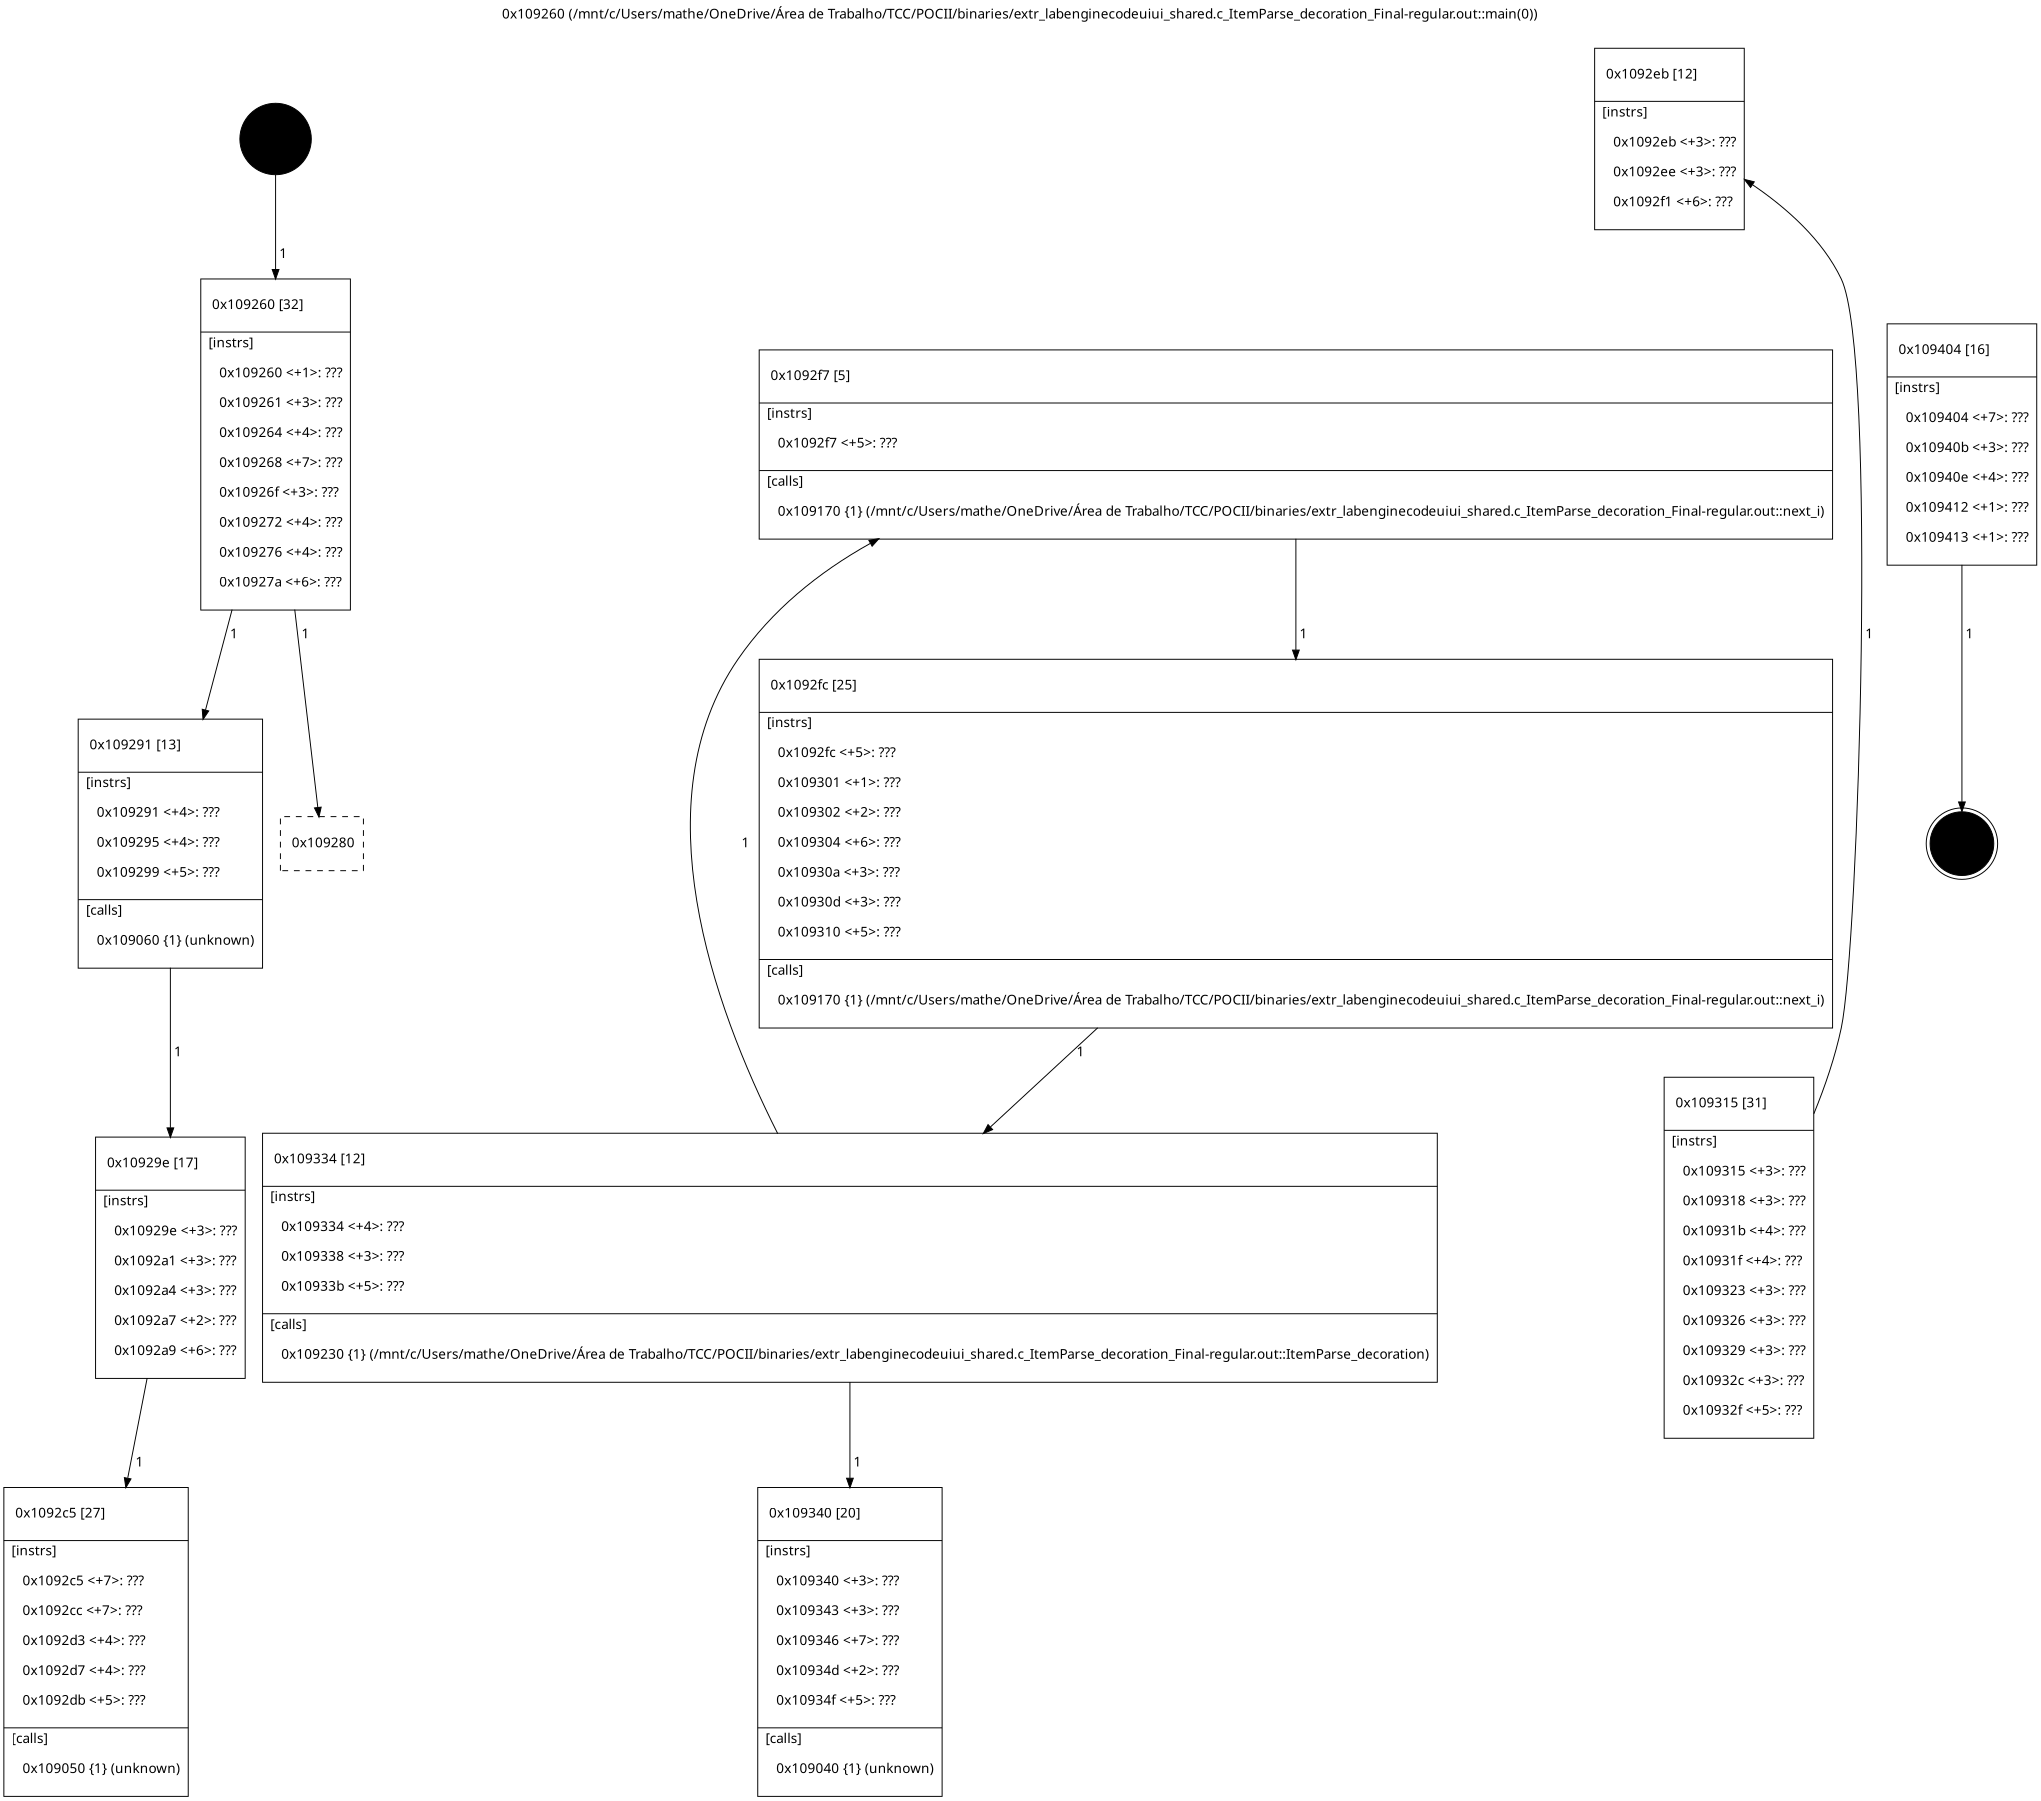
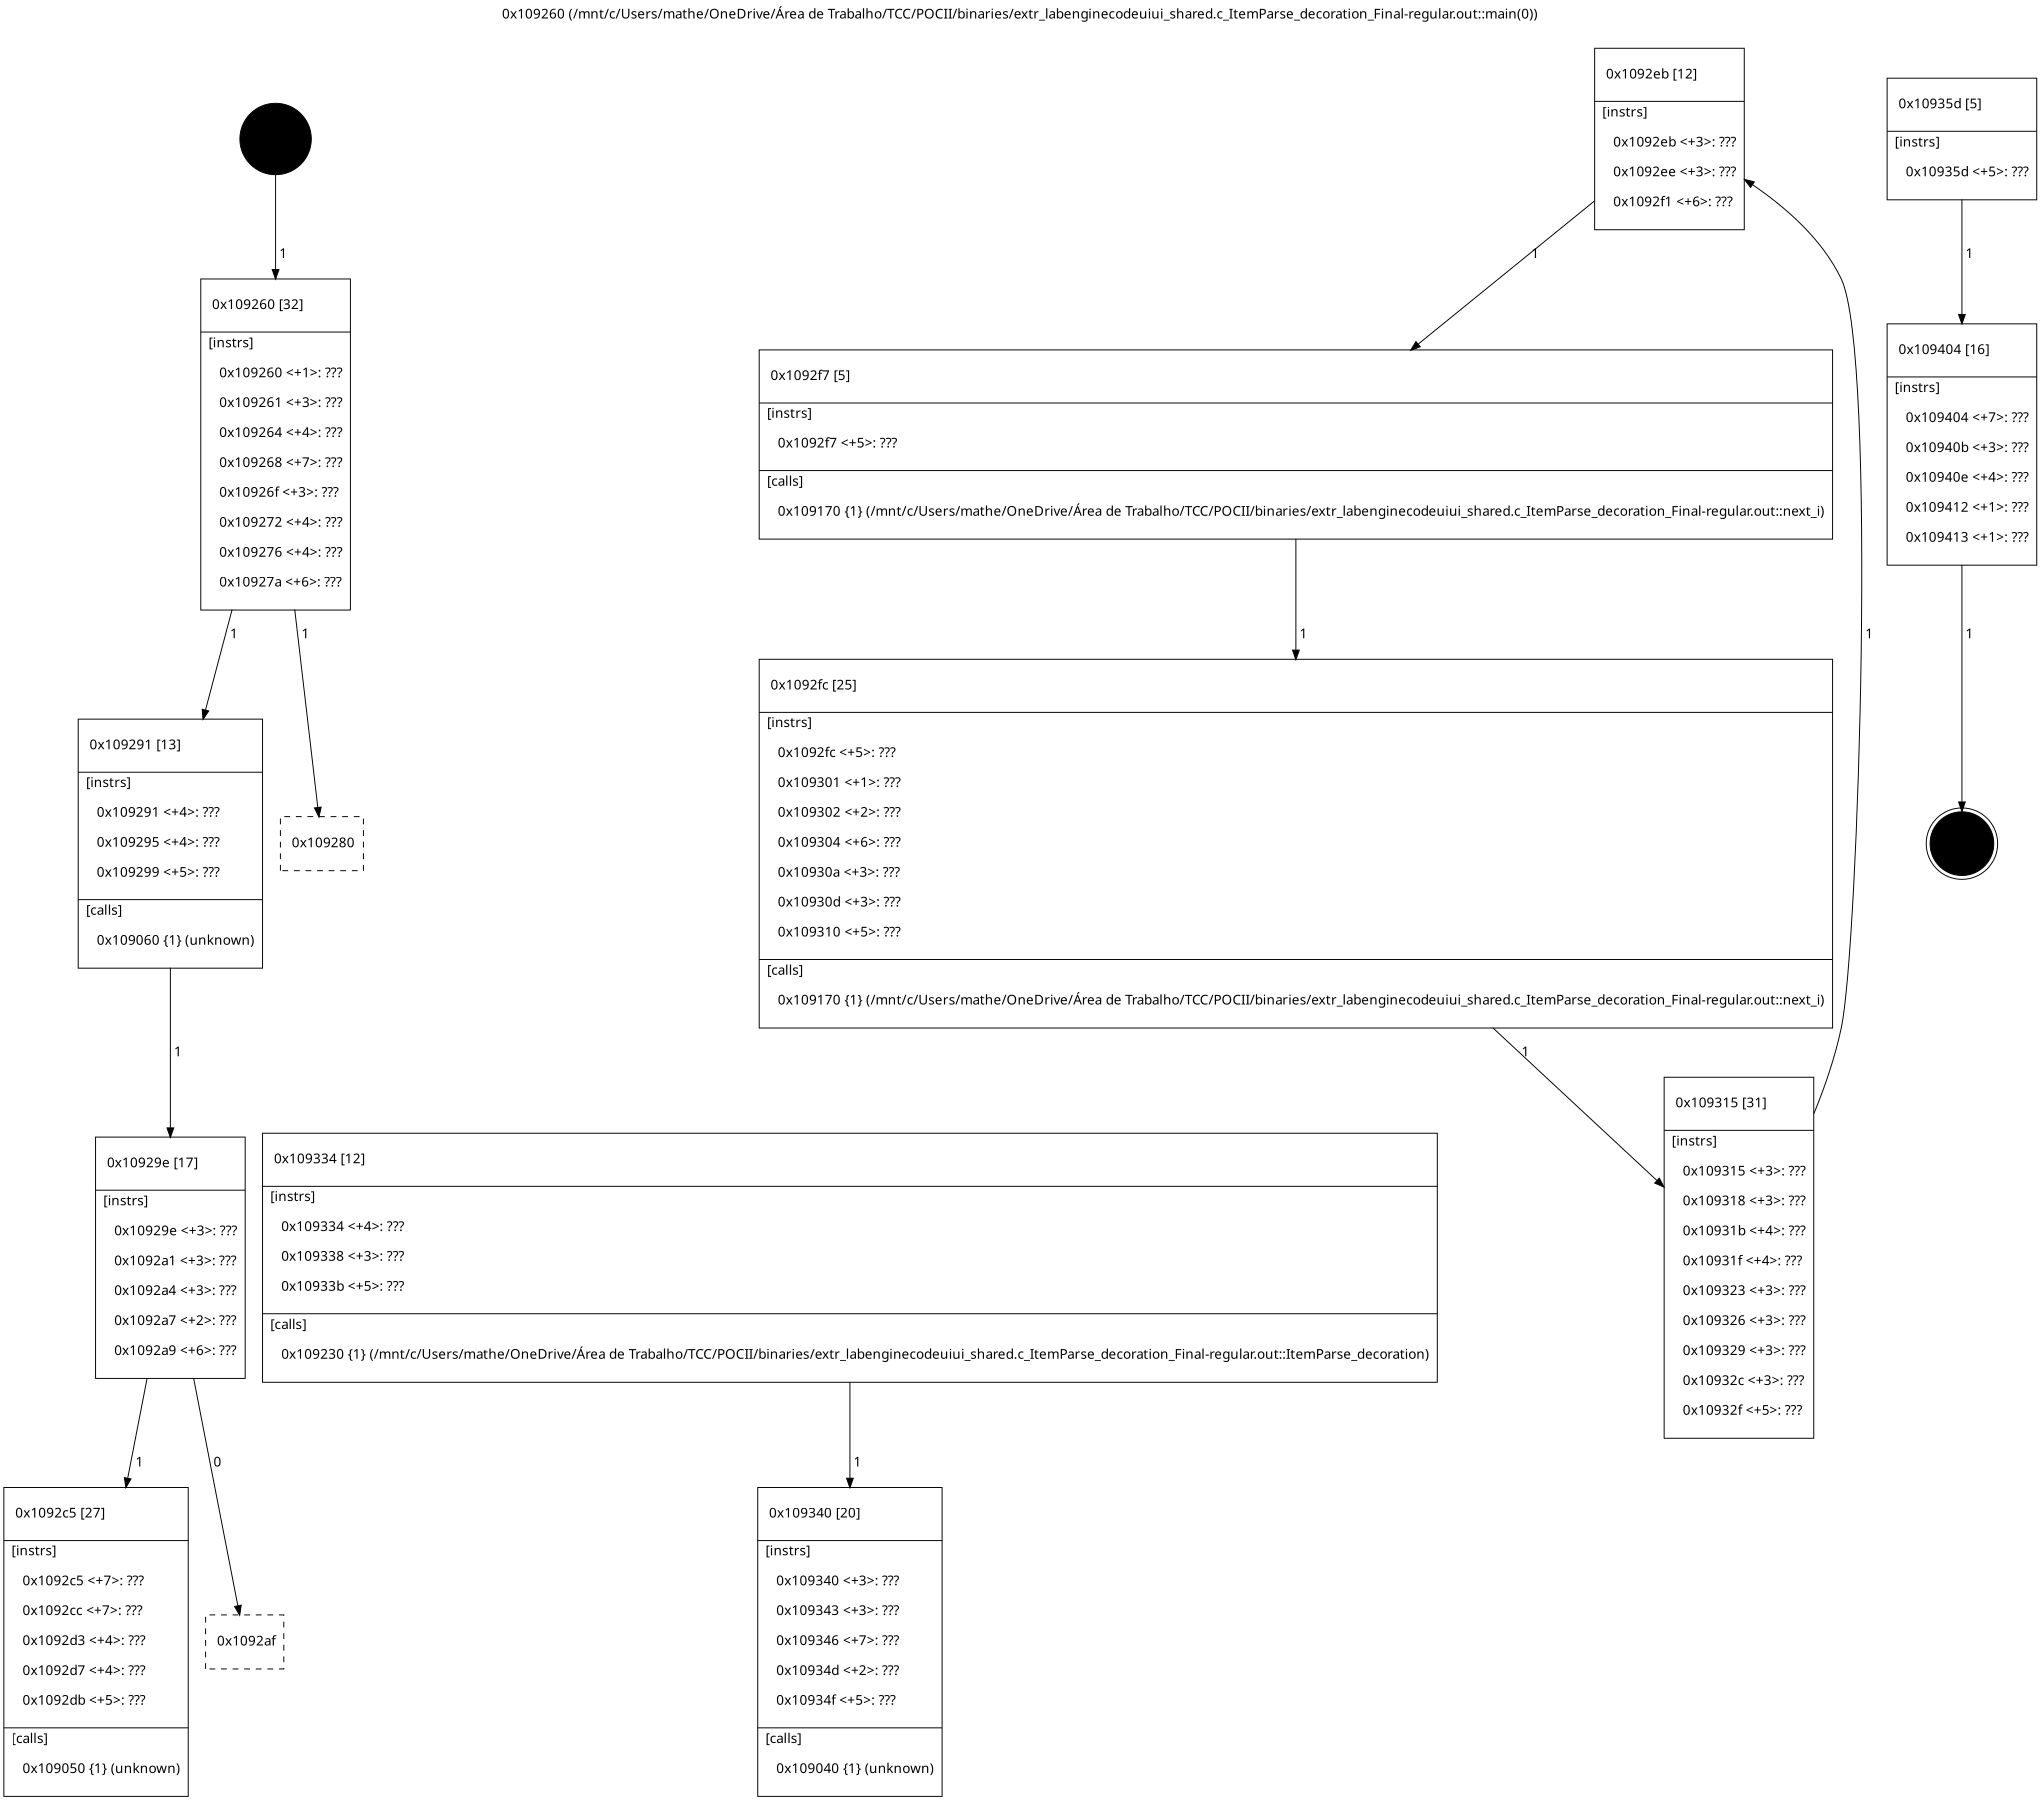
node "0x10935d [5]": added
edge "0x109334 [12]" -> "0x1092f7 [5]": now "0x1092eb [12]" -> "0x1092f7 [5]"
edge "0x1092fc [25]" -> "0x109334 [12]": now "0x1092fc [25]" -> "0x109315 [31]"
node "0x1092af": added
